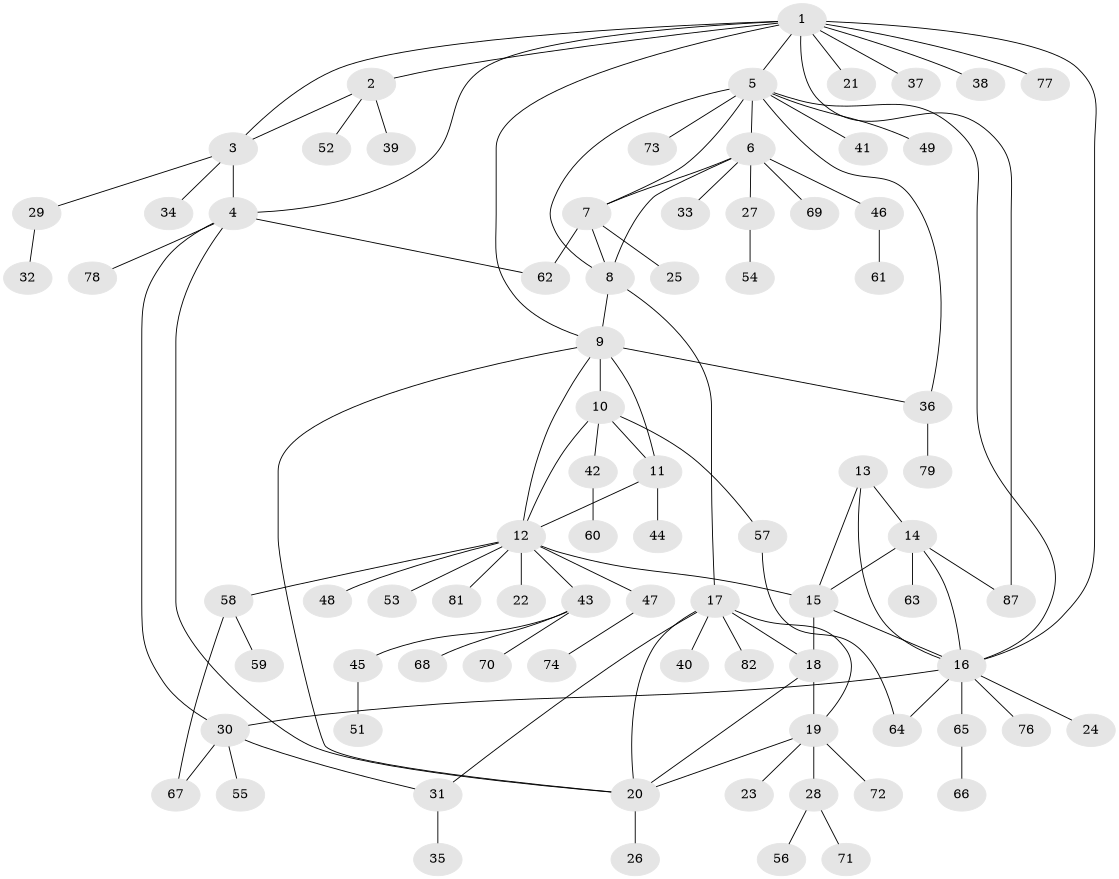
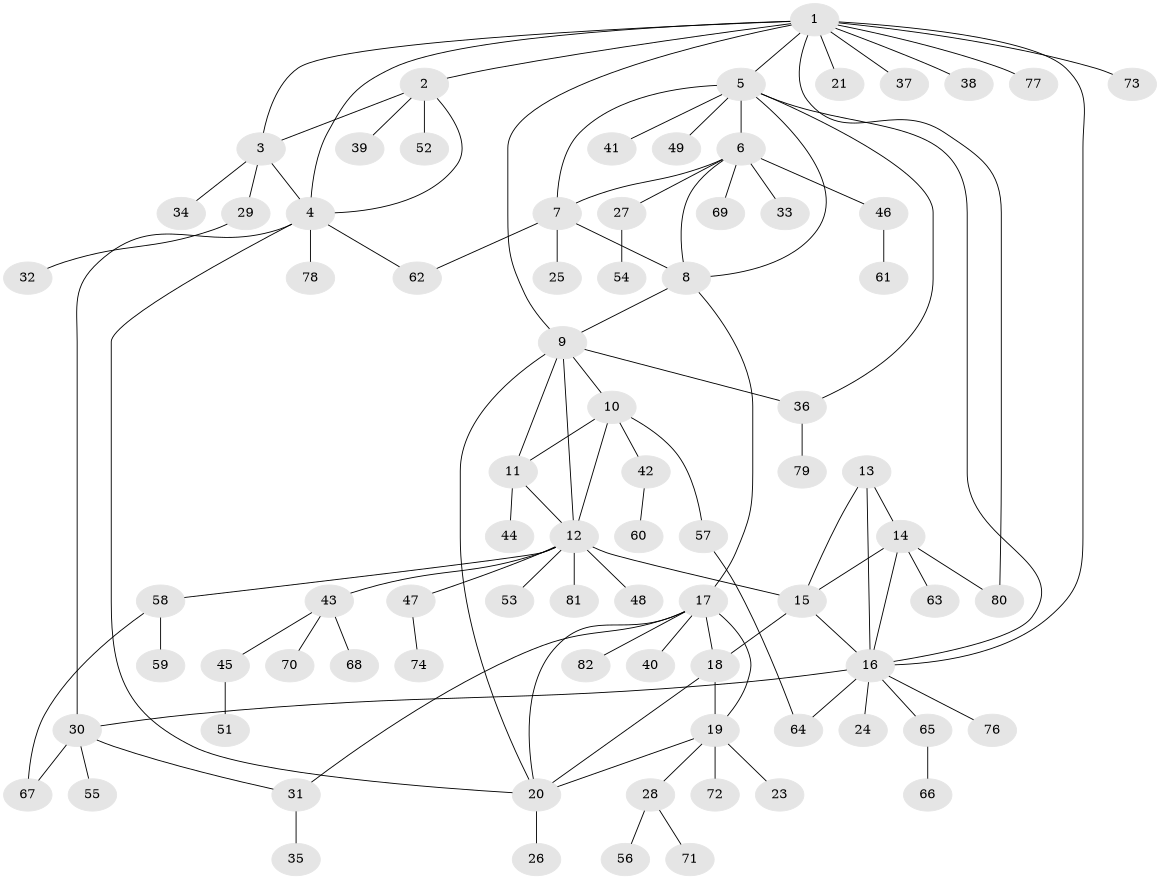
edge "5" -- "73": now "1" -- "73"
edge "2" -- "4": added
node "22": removed
node "87": label "87" -> "80"
